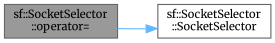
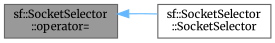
edge "sf::SocketSelector ::operator=" -> "sf::SocketSelector ::SocketSelector": reversed
